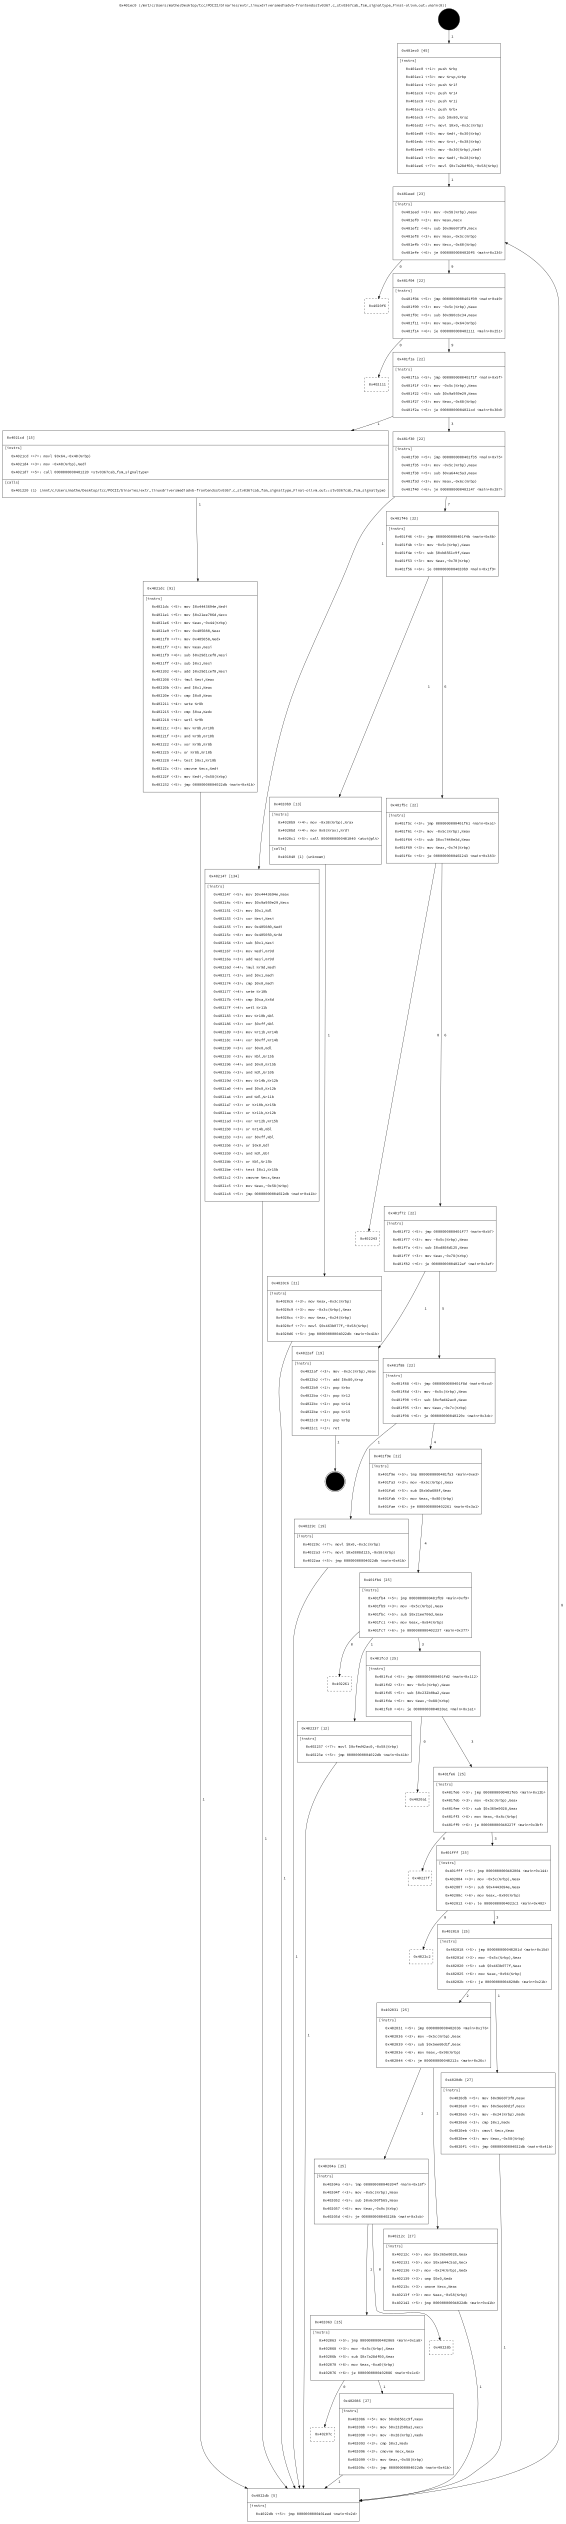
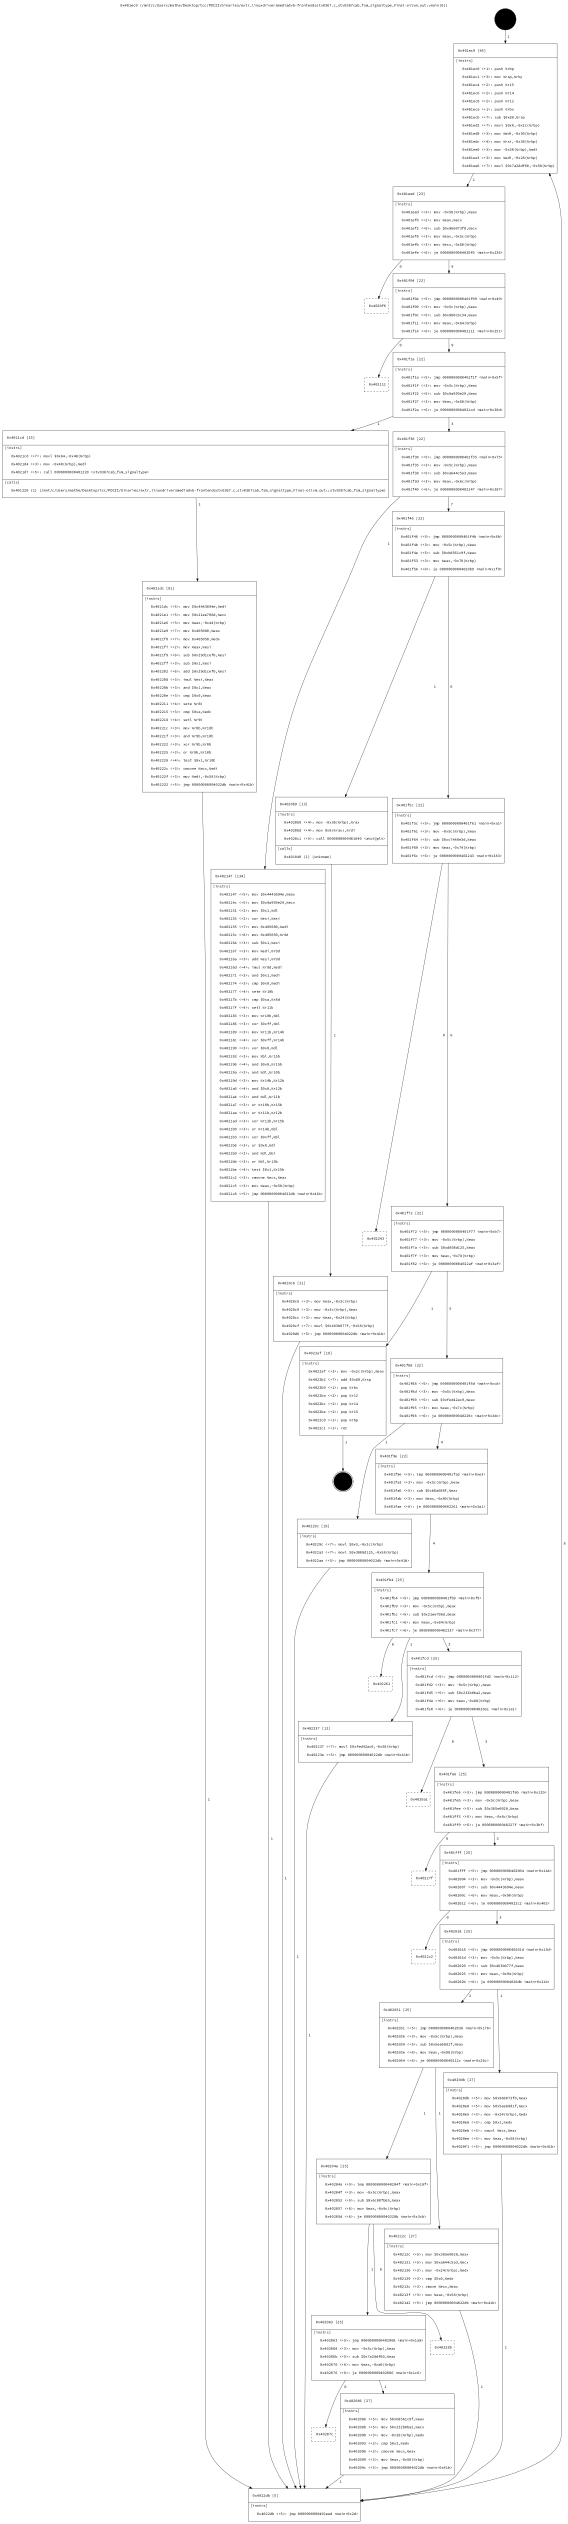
edge "0x4022db [5]" -> "0x401eed [23]": now "0x4022db [5]" -> "0x401ec0 [45]"
